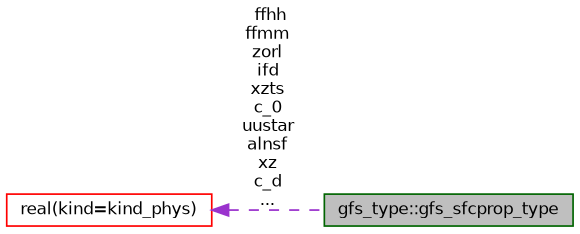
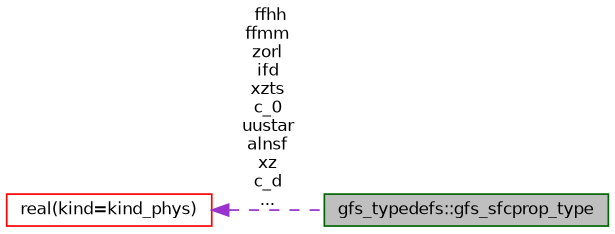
node "gfs_type::gfs_sfcprop_type": label "gfs_type::gfs_sfcprop_type" -> "gfs_typedefs::gfs_sfcprop_type"
